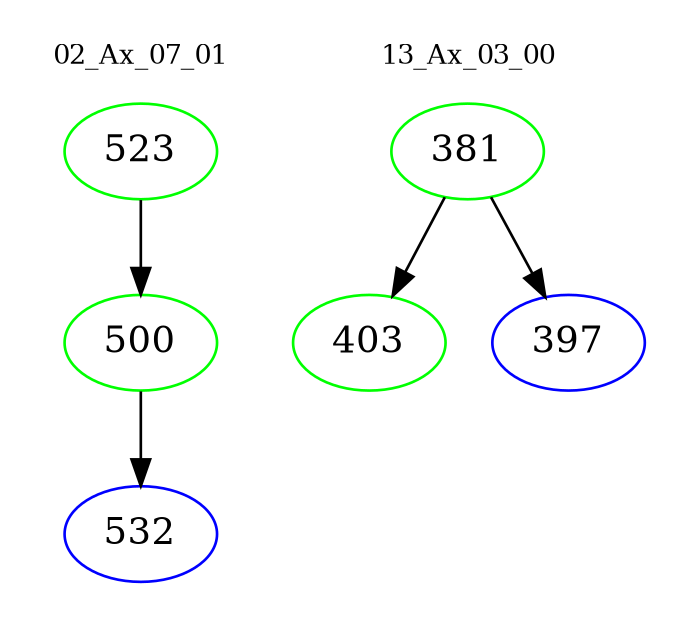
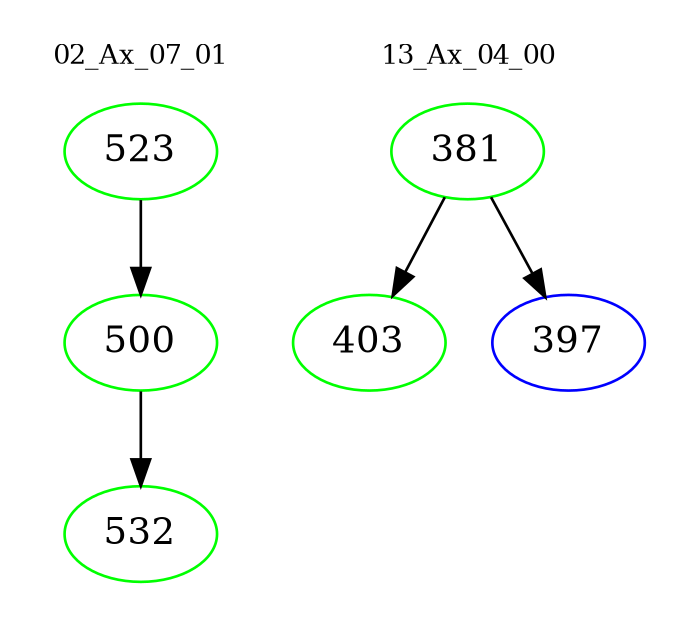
cluster "13_Ax_03_00": label "13_Ax_03_00" -> "13_Ax_04_00"
node "532": color blue -> green
